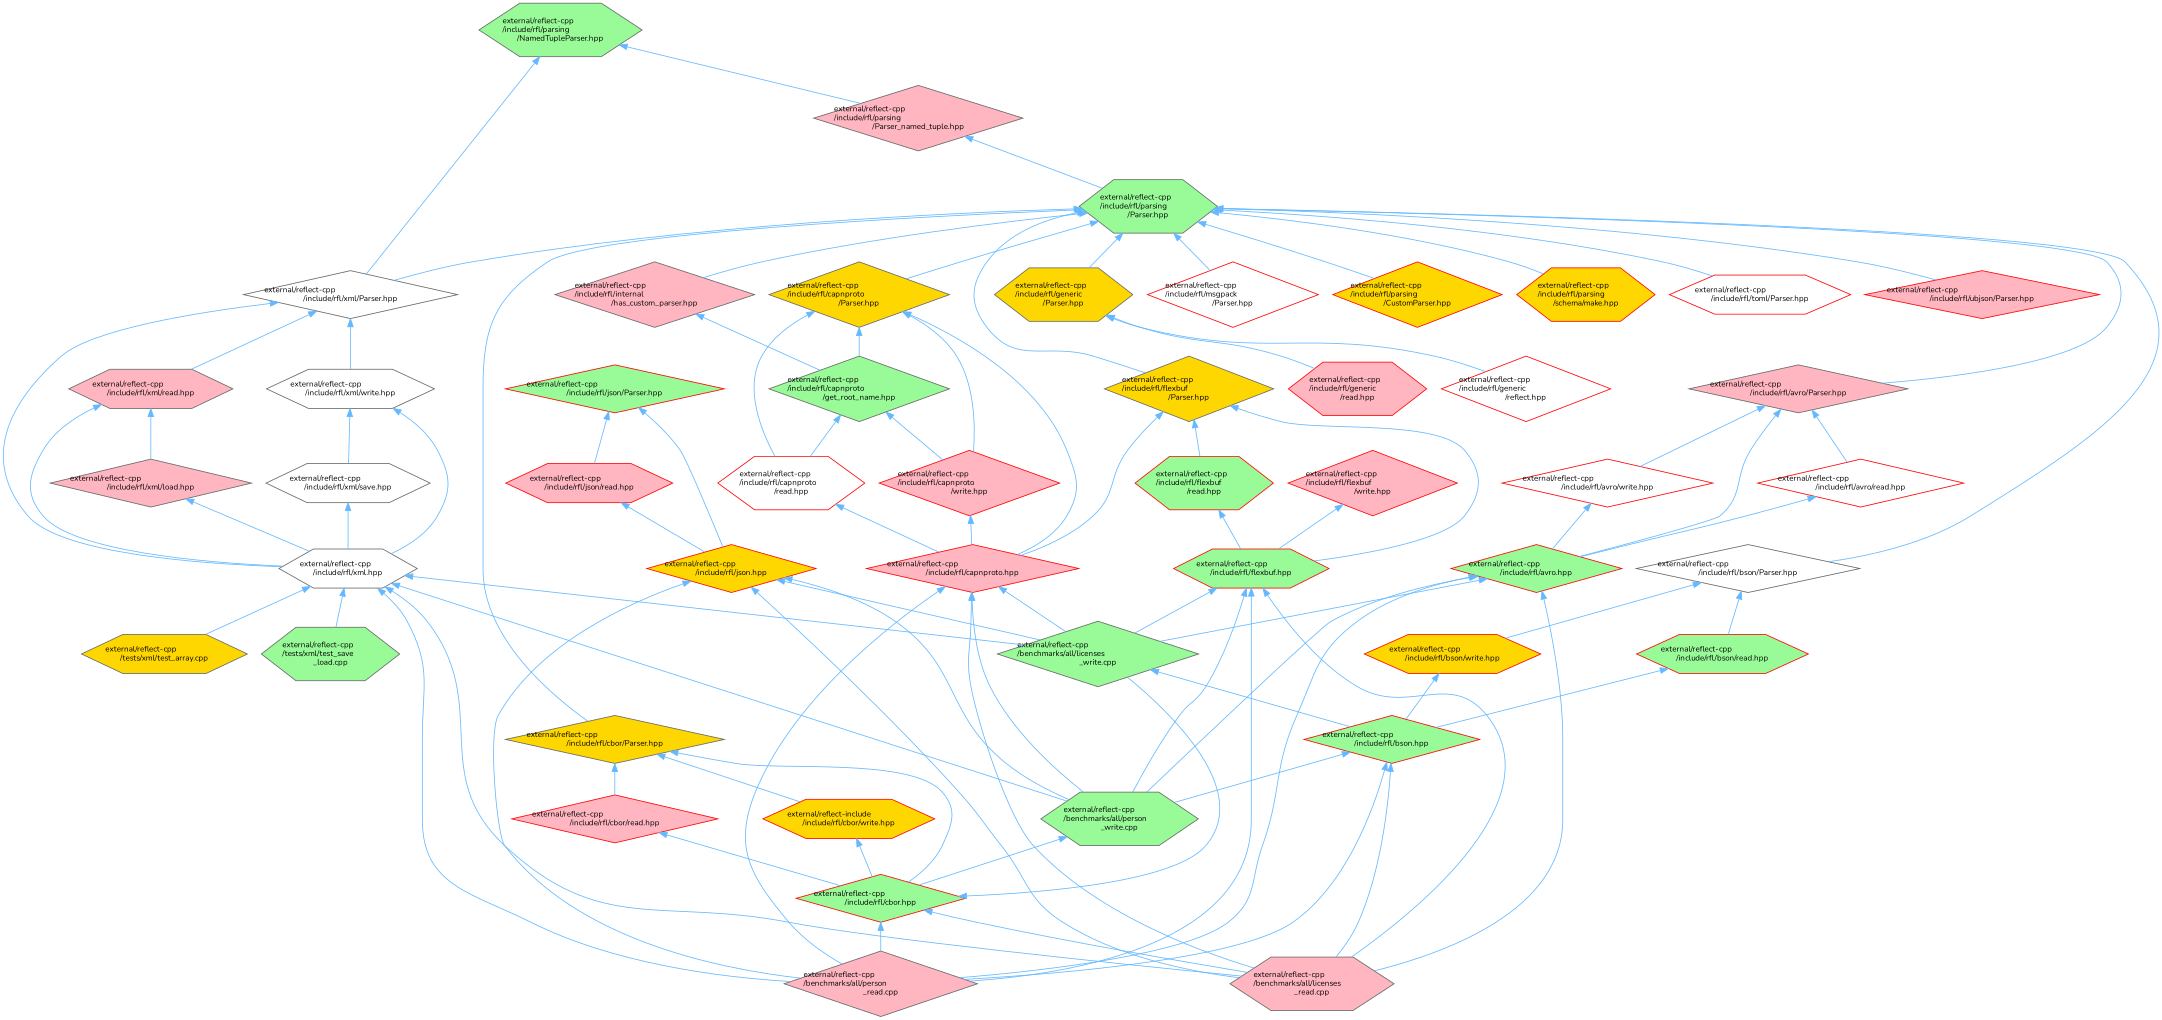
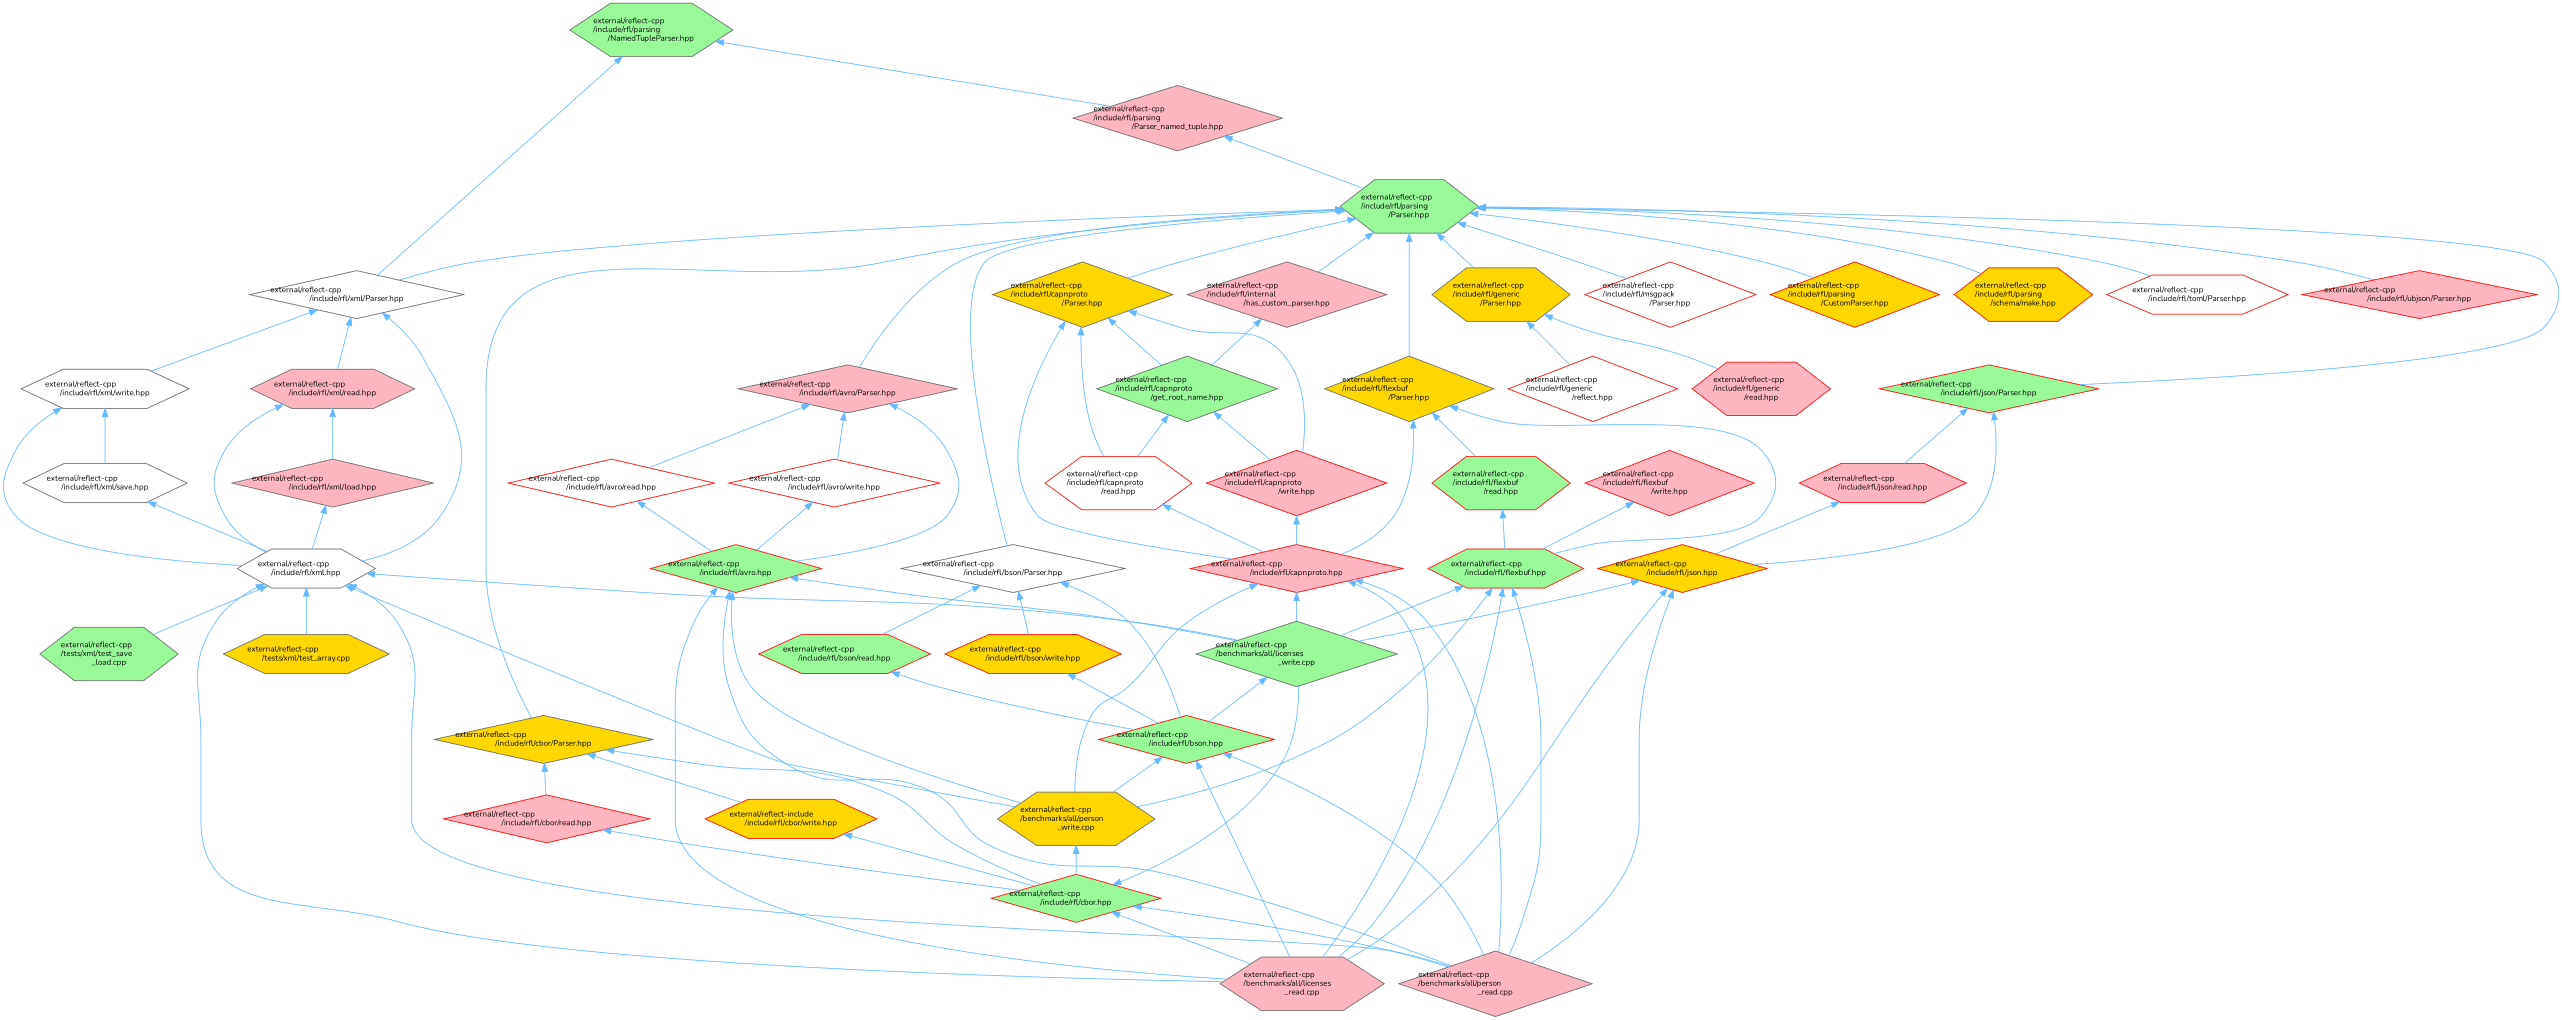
edge "external/reflect-cpp /include/rfl/json/Parser.hpp" -> "external/reflect-cpp /include/rfl/parsing /Parser.hpp": added
edge "external/reflect-cpp /include/rfl/bson.hpp" -> "external/reflect-cpp /include/rfl/bson/Parser.hpp": added
edge "external/reflect-cpp /benchmarks/all/person _write.cpp" -> "external/reflect-cpp /include/rfl/json.hpp": removed
node "external/reflect-cpp /benchmarks/all/person _write.cpp": fillcolor palegreen -> gold
